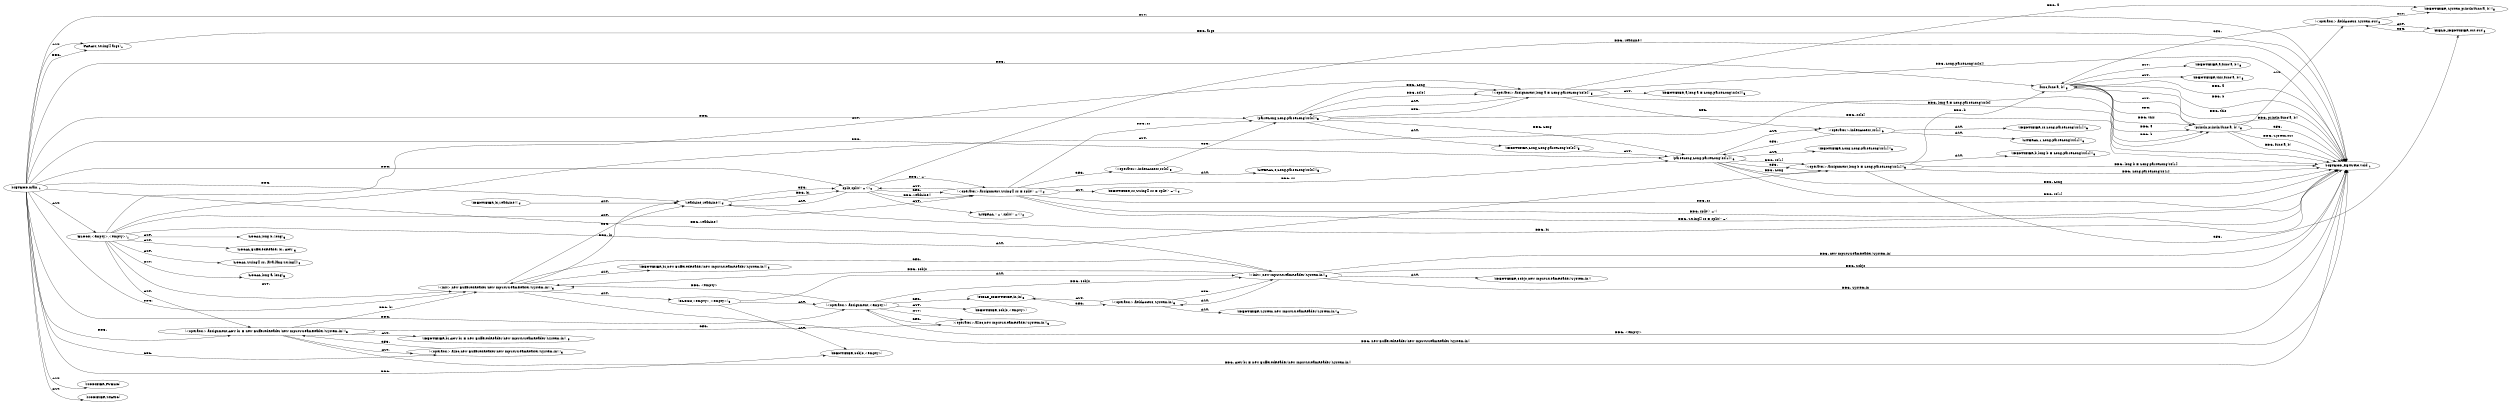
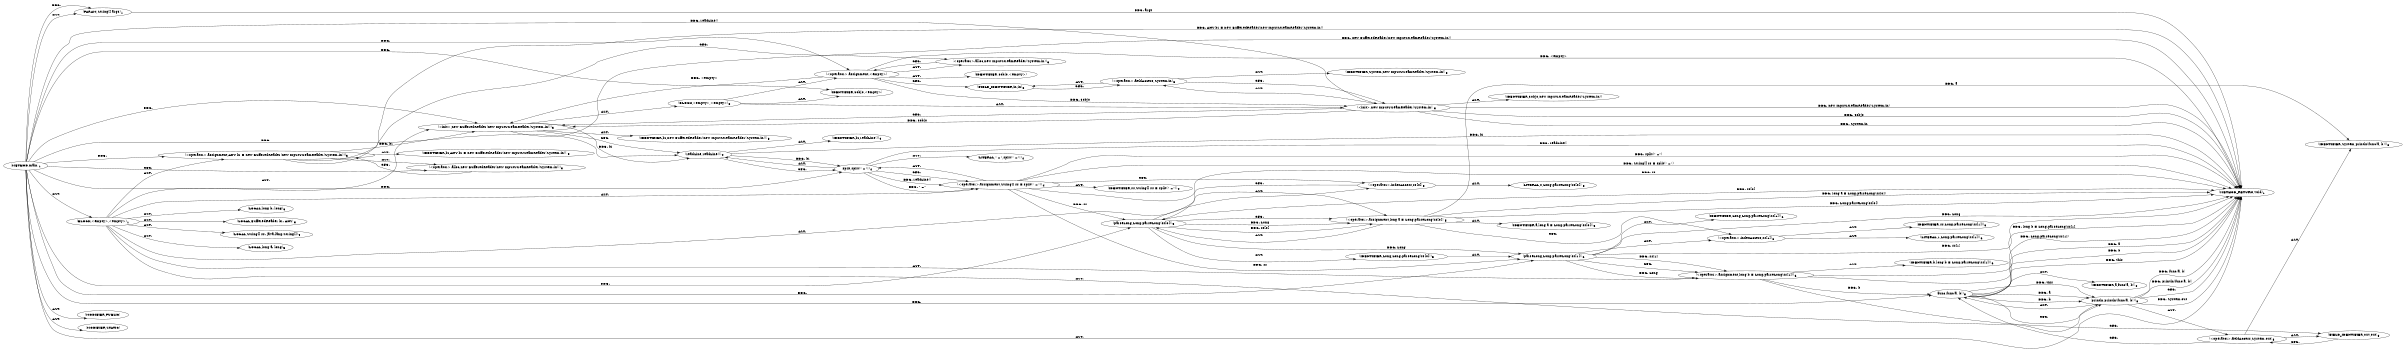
node "(IDENTIFIER,this,func(a, b))": removed
edge "(<operator>.indexAccess,ss[1])" -> "(parseLong,Long.parseLong(ss[1]))": removed, label "CFG:"
edge "(parseLong,Long.parseLong(ss[0]))" -> "(<operator>.indexAccess,ss[0])": added, label "AST:"
edge "(IDENTIFIER,br,readLine())" -> "(readLine,readLine())": reversed
